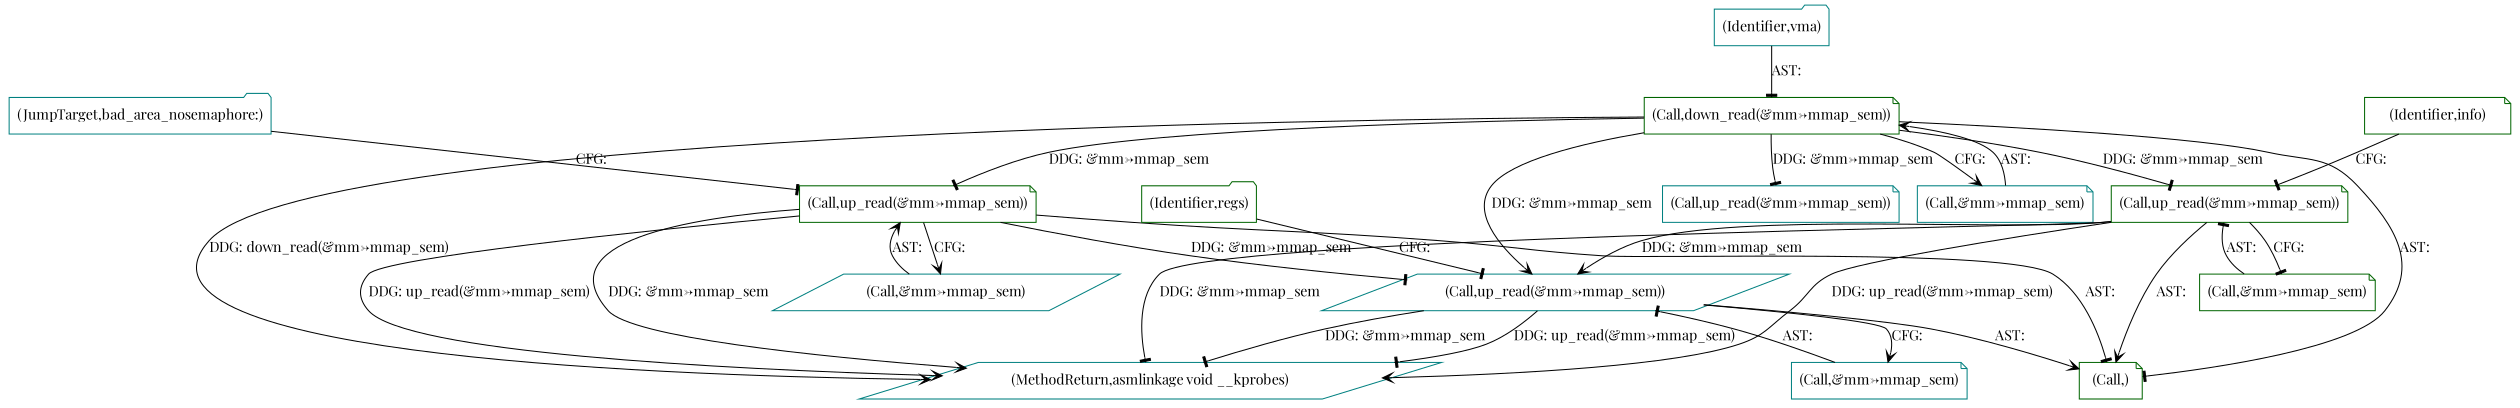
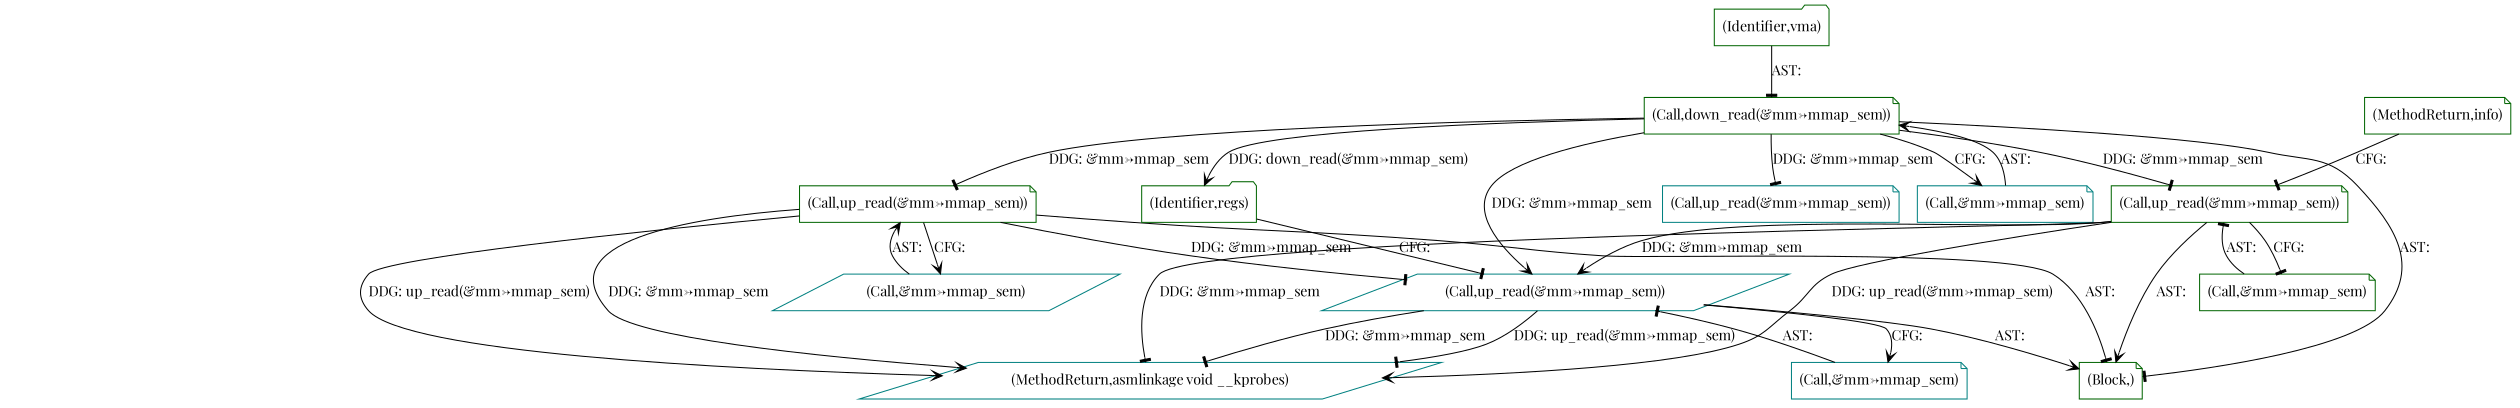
node "(Identifier,vma)": color teal -> darkgreen
node "(JumpTarget,bad_area_nosemaphore:)": removed
node "(Identifier,info)": label "(Identifier,info)" -> "(MethodReturn,info)"
edge "(Call,down_read(&mm->mmap_sem))" -> "(MethodReturn,asmlinkage void __kprobes)": now "(Call,down_read(&mm->mmap_sem))" -> "(Identifier,regs)"
node "(Call,)": label "(Call,)" -> "(Block,)"
